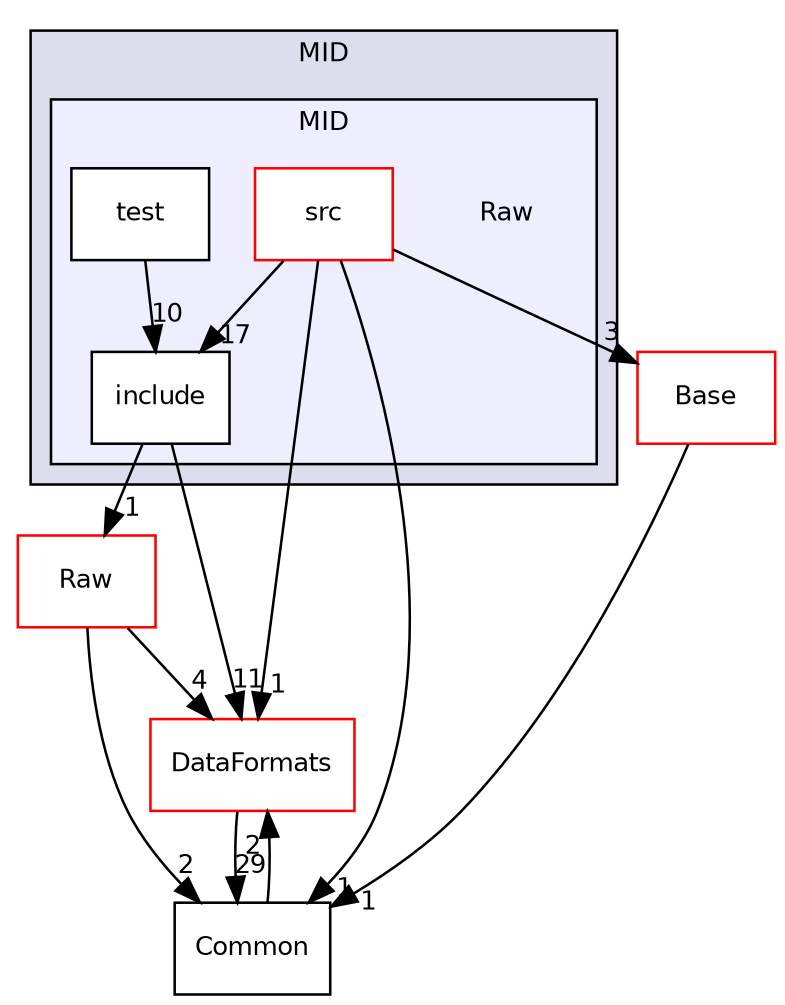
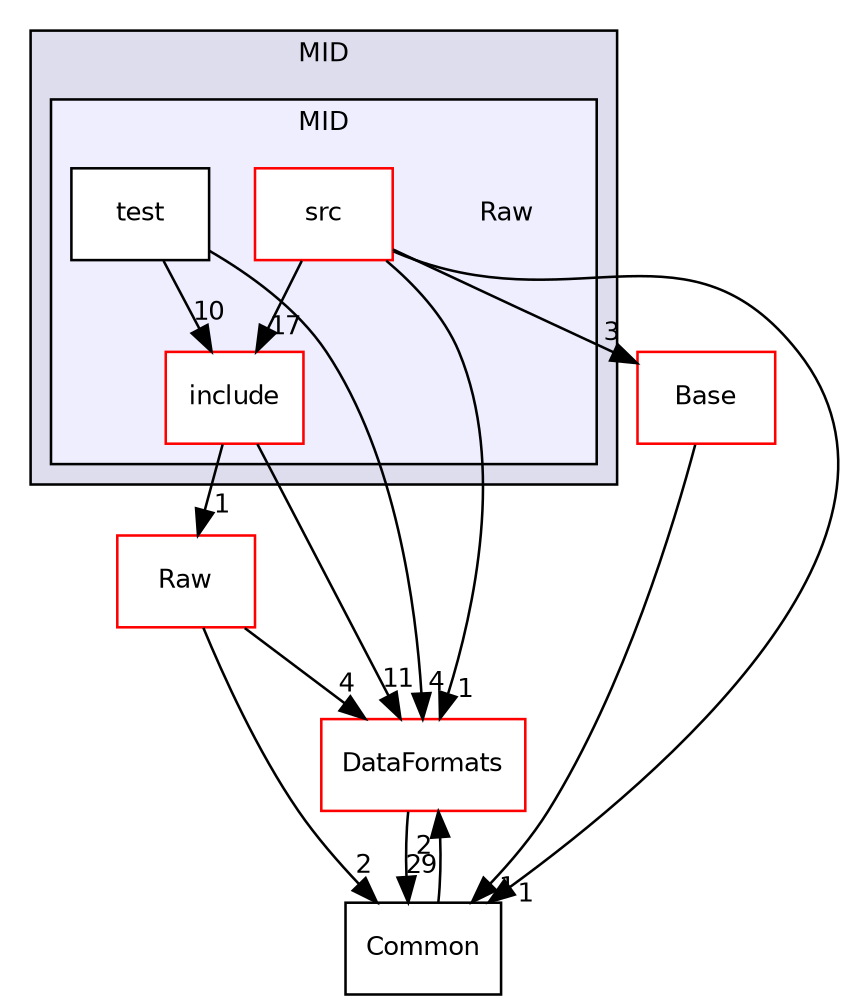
node "include": color black -> red
edge "test" -> "DataFormats": added
